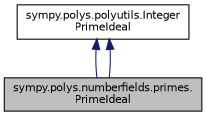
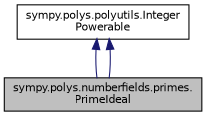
node "sympy.polys.polyutils.Integer PrimeIdeal": label "sympy.polys.polyutils.Integer PrimeIdeal" -> "sympy.polys.polyutils.Integer Powerable"
